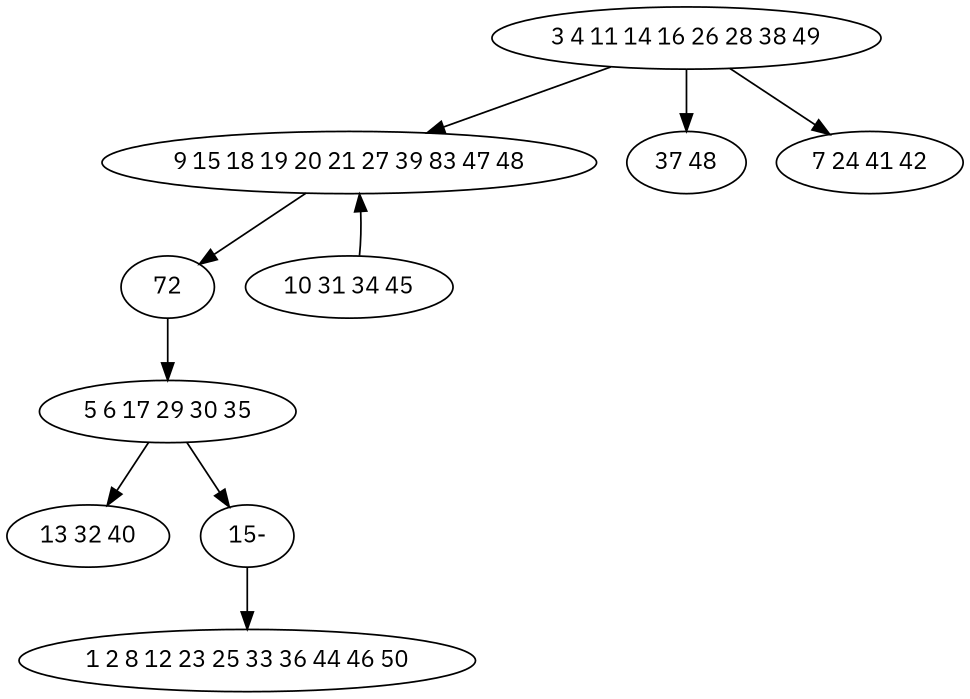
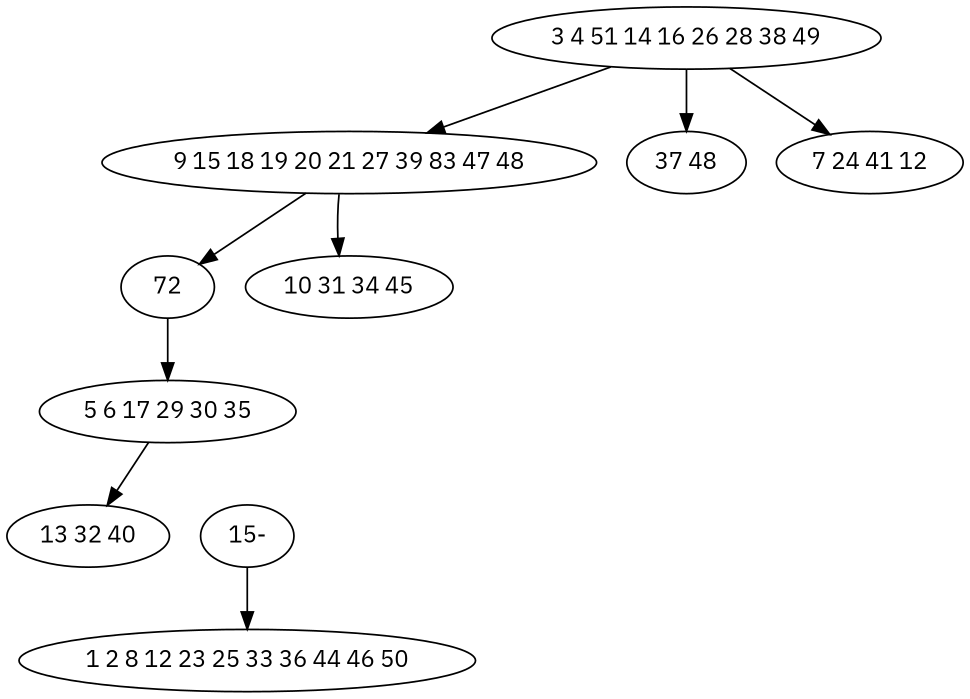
node "3 4 11 14 16 26 28 38 49": label "3 4 11 14 16 26 28 38 49" -> "3 4 51 14 16 26 28 38 49"
node "7 24 41 42": label "7 24 41 42" -> "7 24 41 12"
edge "10 31 34 45" -> "9 15 18 19 20 21 27 39 83 47 48": reversed
edge "5 6 17 29 30 35" -> "15-": removed
